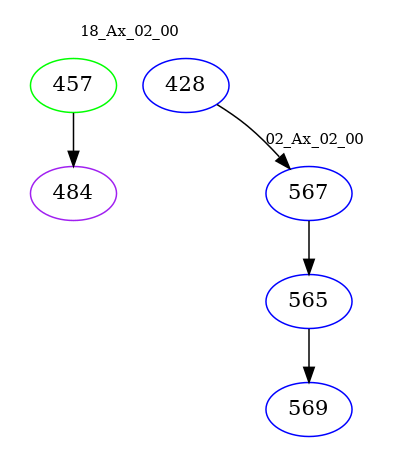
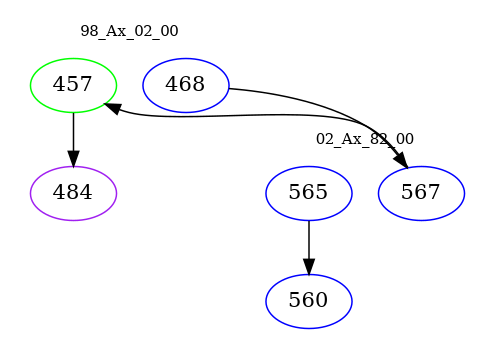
cluster "18_Ax_02_00": label "18_Ax_02_00" -> "98_Ax_02_00"
node "428": label "428" -> "468"
cluster "02_Ax_02_00": label "02_Ax_02_00" -> "02_Ax_82_00"
edge "567" -> "565": now "567" -> "457"
node "569": label "569" -> "560"
